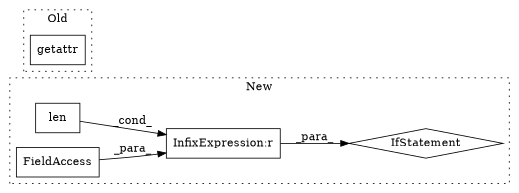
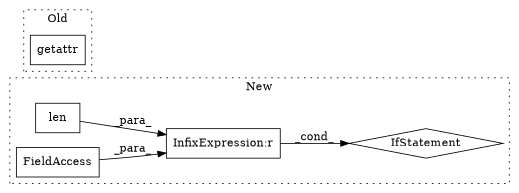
edge "len" -> "InfixExpression:r": label "_cond_" -> "_para_"
edge "InfixExpression:r" -> "IfStatement": label "_para_" -> "_cond_"
